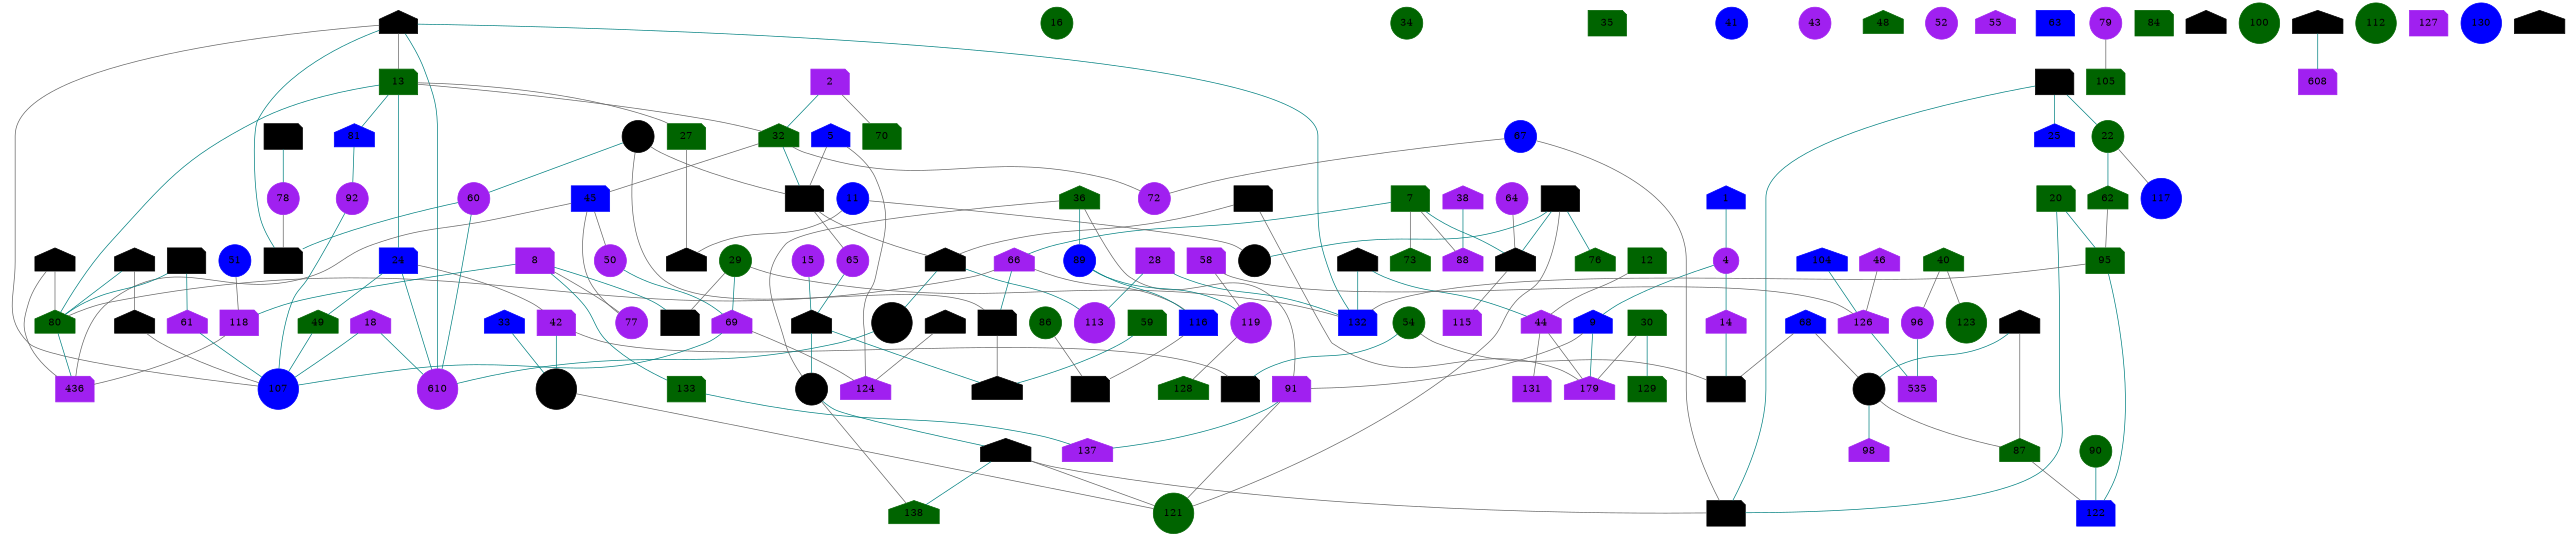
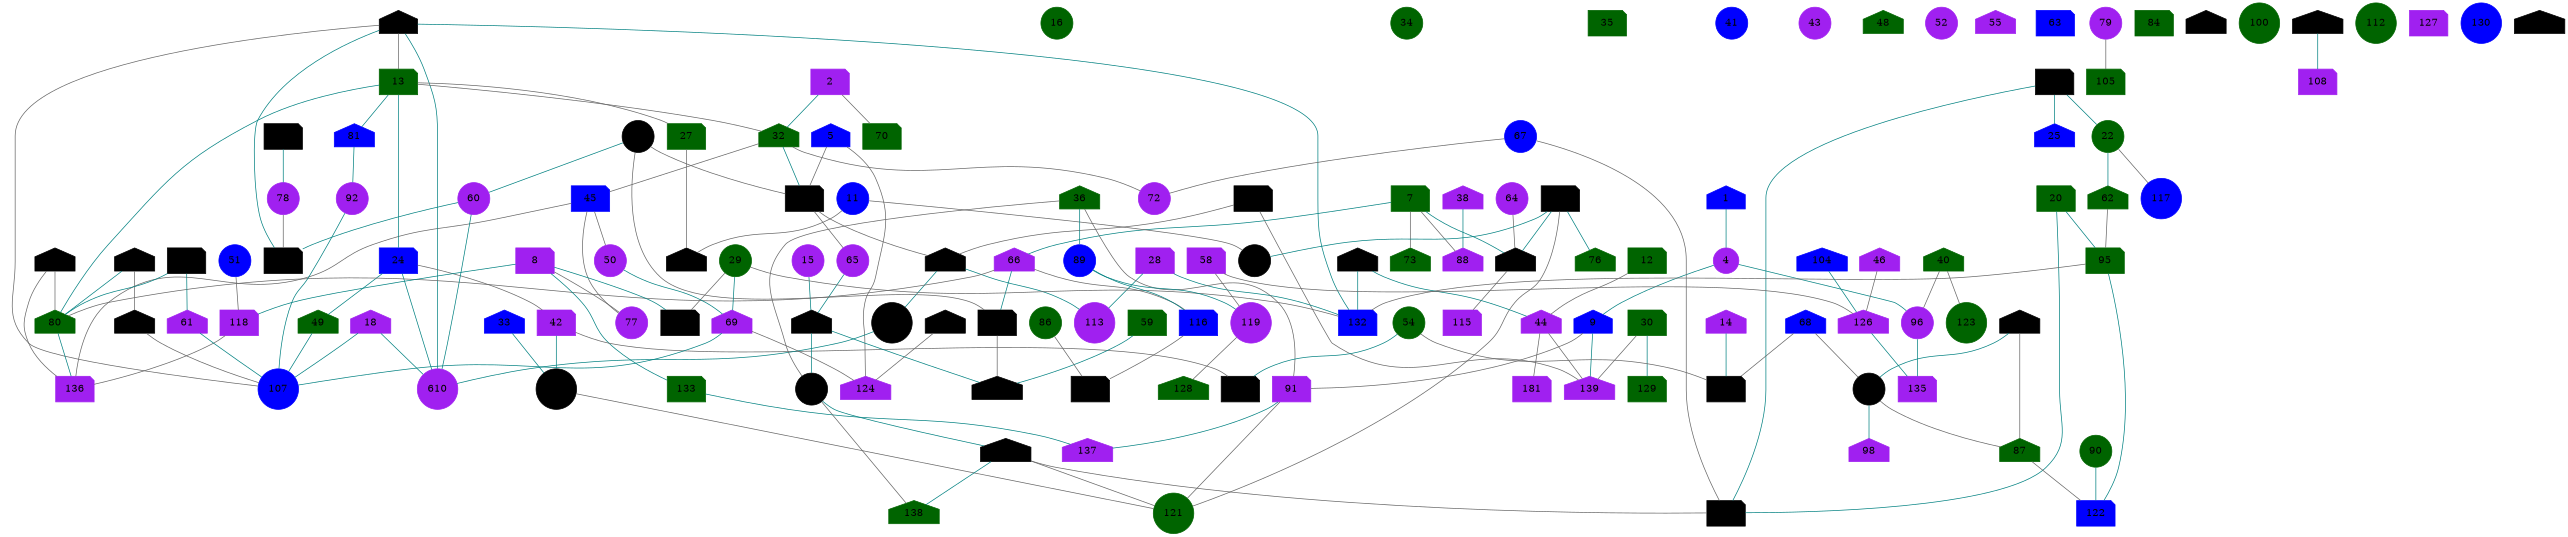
node "608": label "608" -> "108"
edge "4" -- "14": now "4" -- "96"
node "436": label "436" -> "136"
node "131": label "131" -> "181"
node "179": label "179" -> "139"
node "535": label "535" -> "135"
